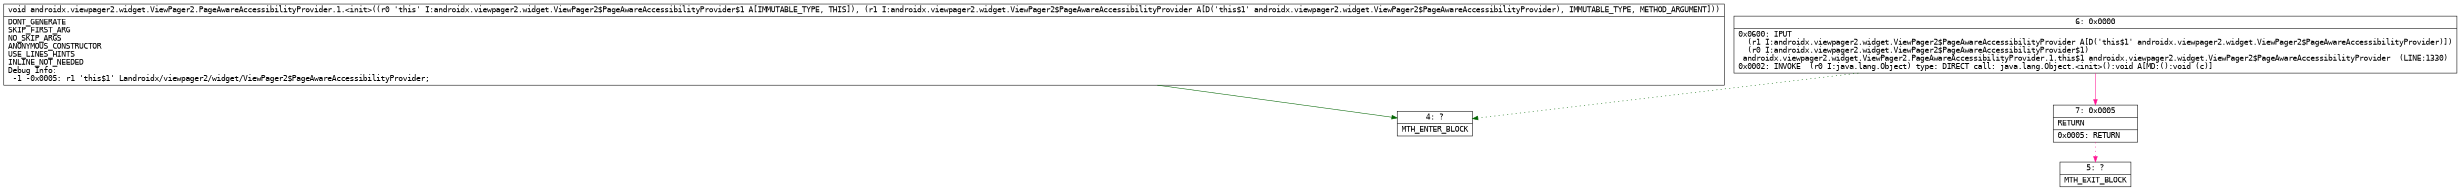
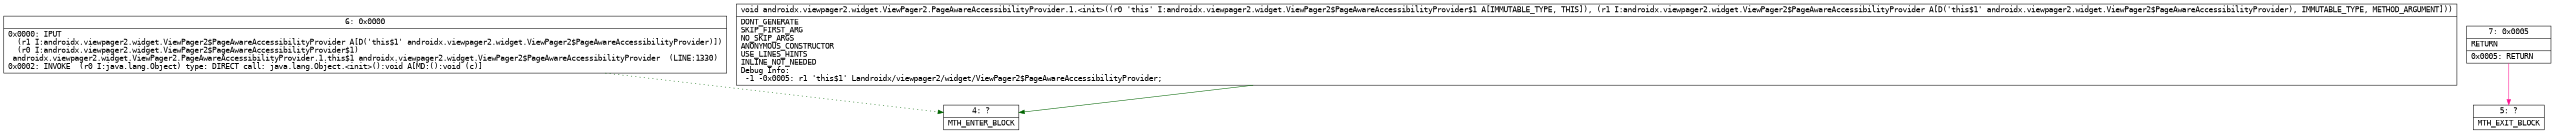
node "6: 0x0000": text "0x0600: IPUT" -> "0x0000: IPUT"
edge "6: 0x0000" -> "7: 0x0005": removed
edge "7: 0x0005" -> "5: ?": style dotted -> solid
